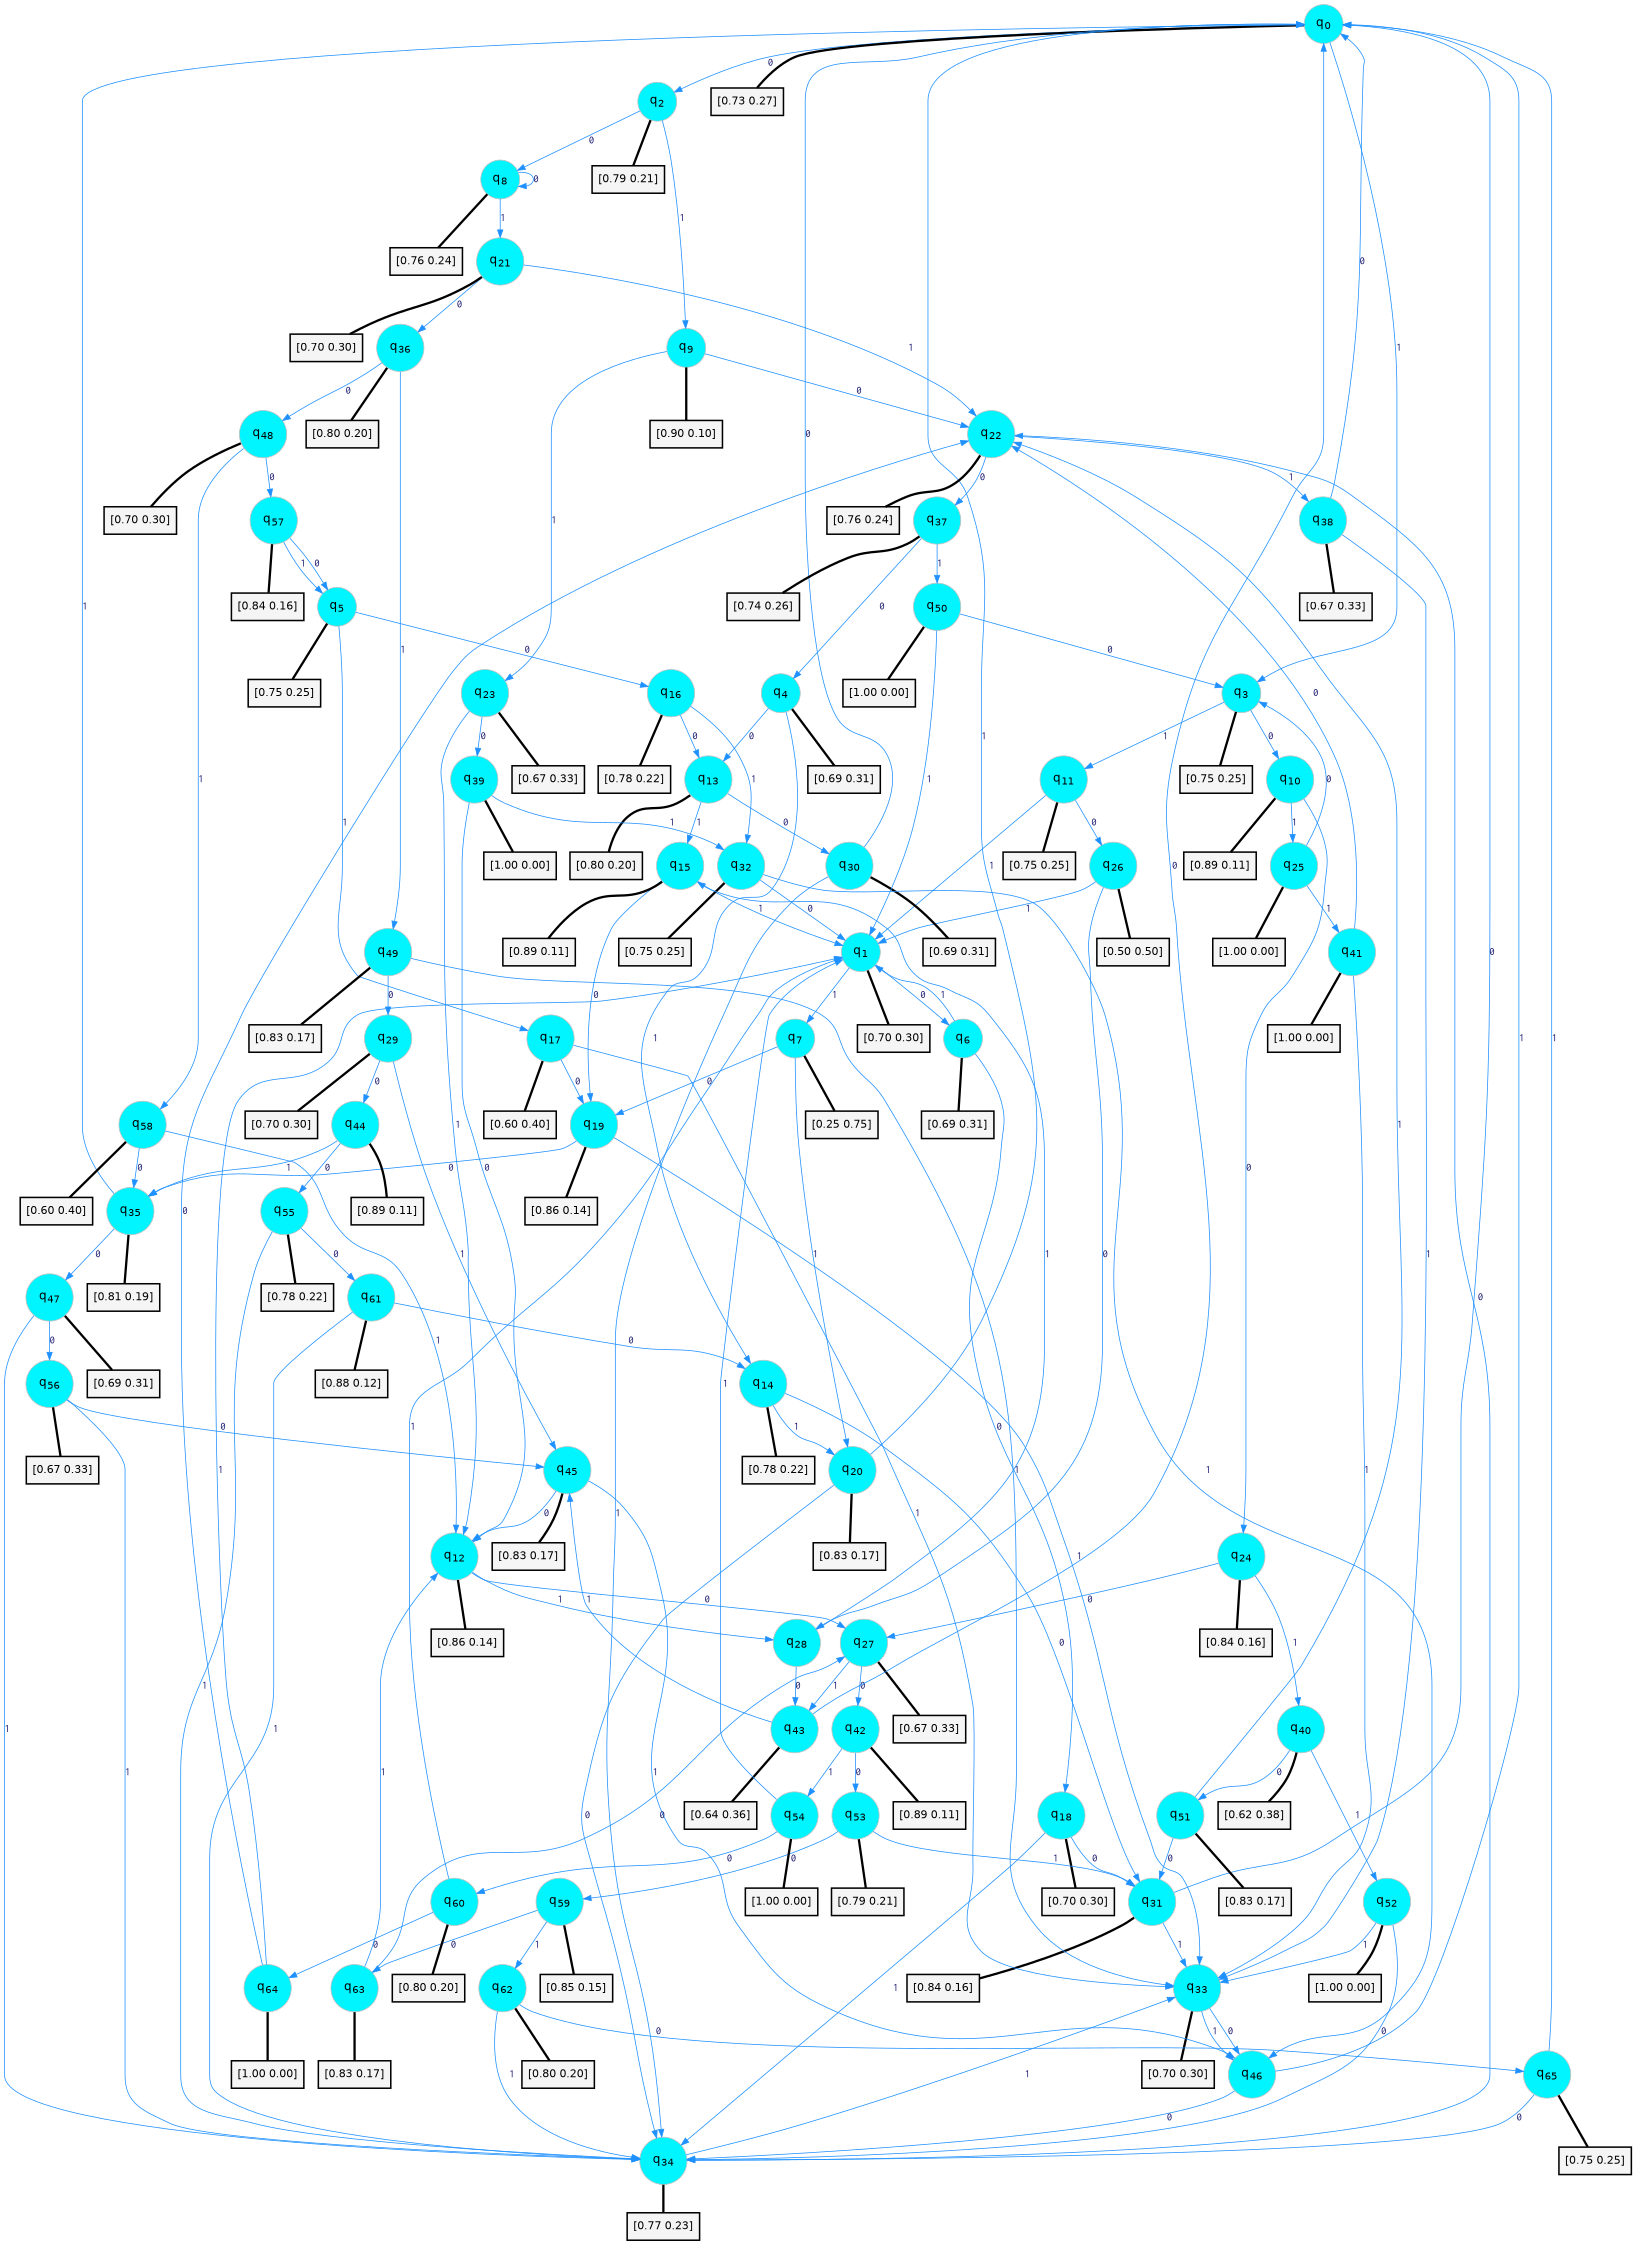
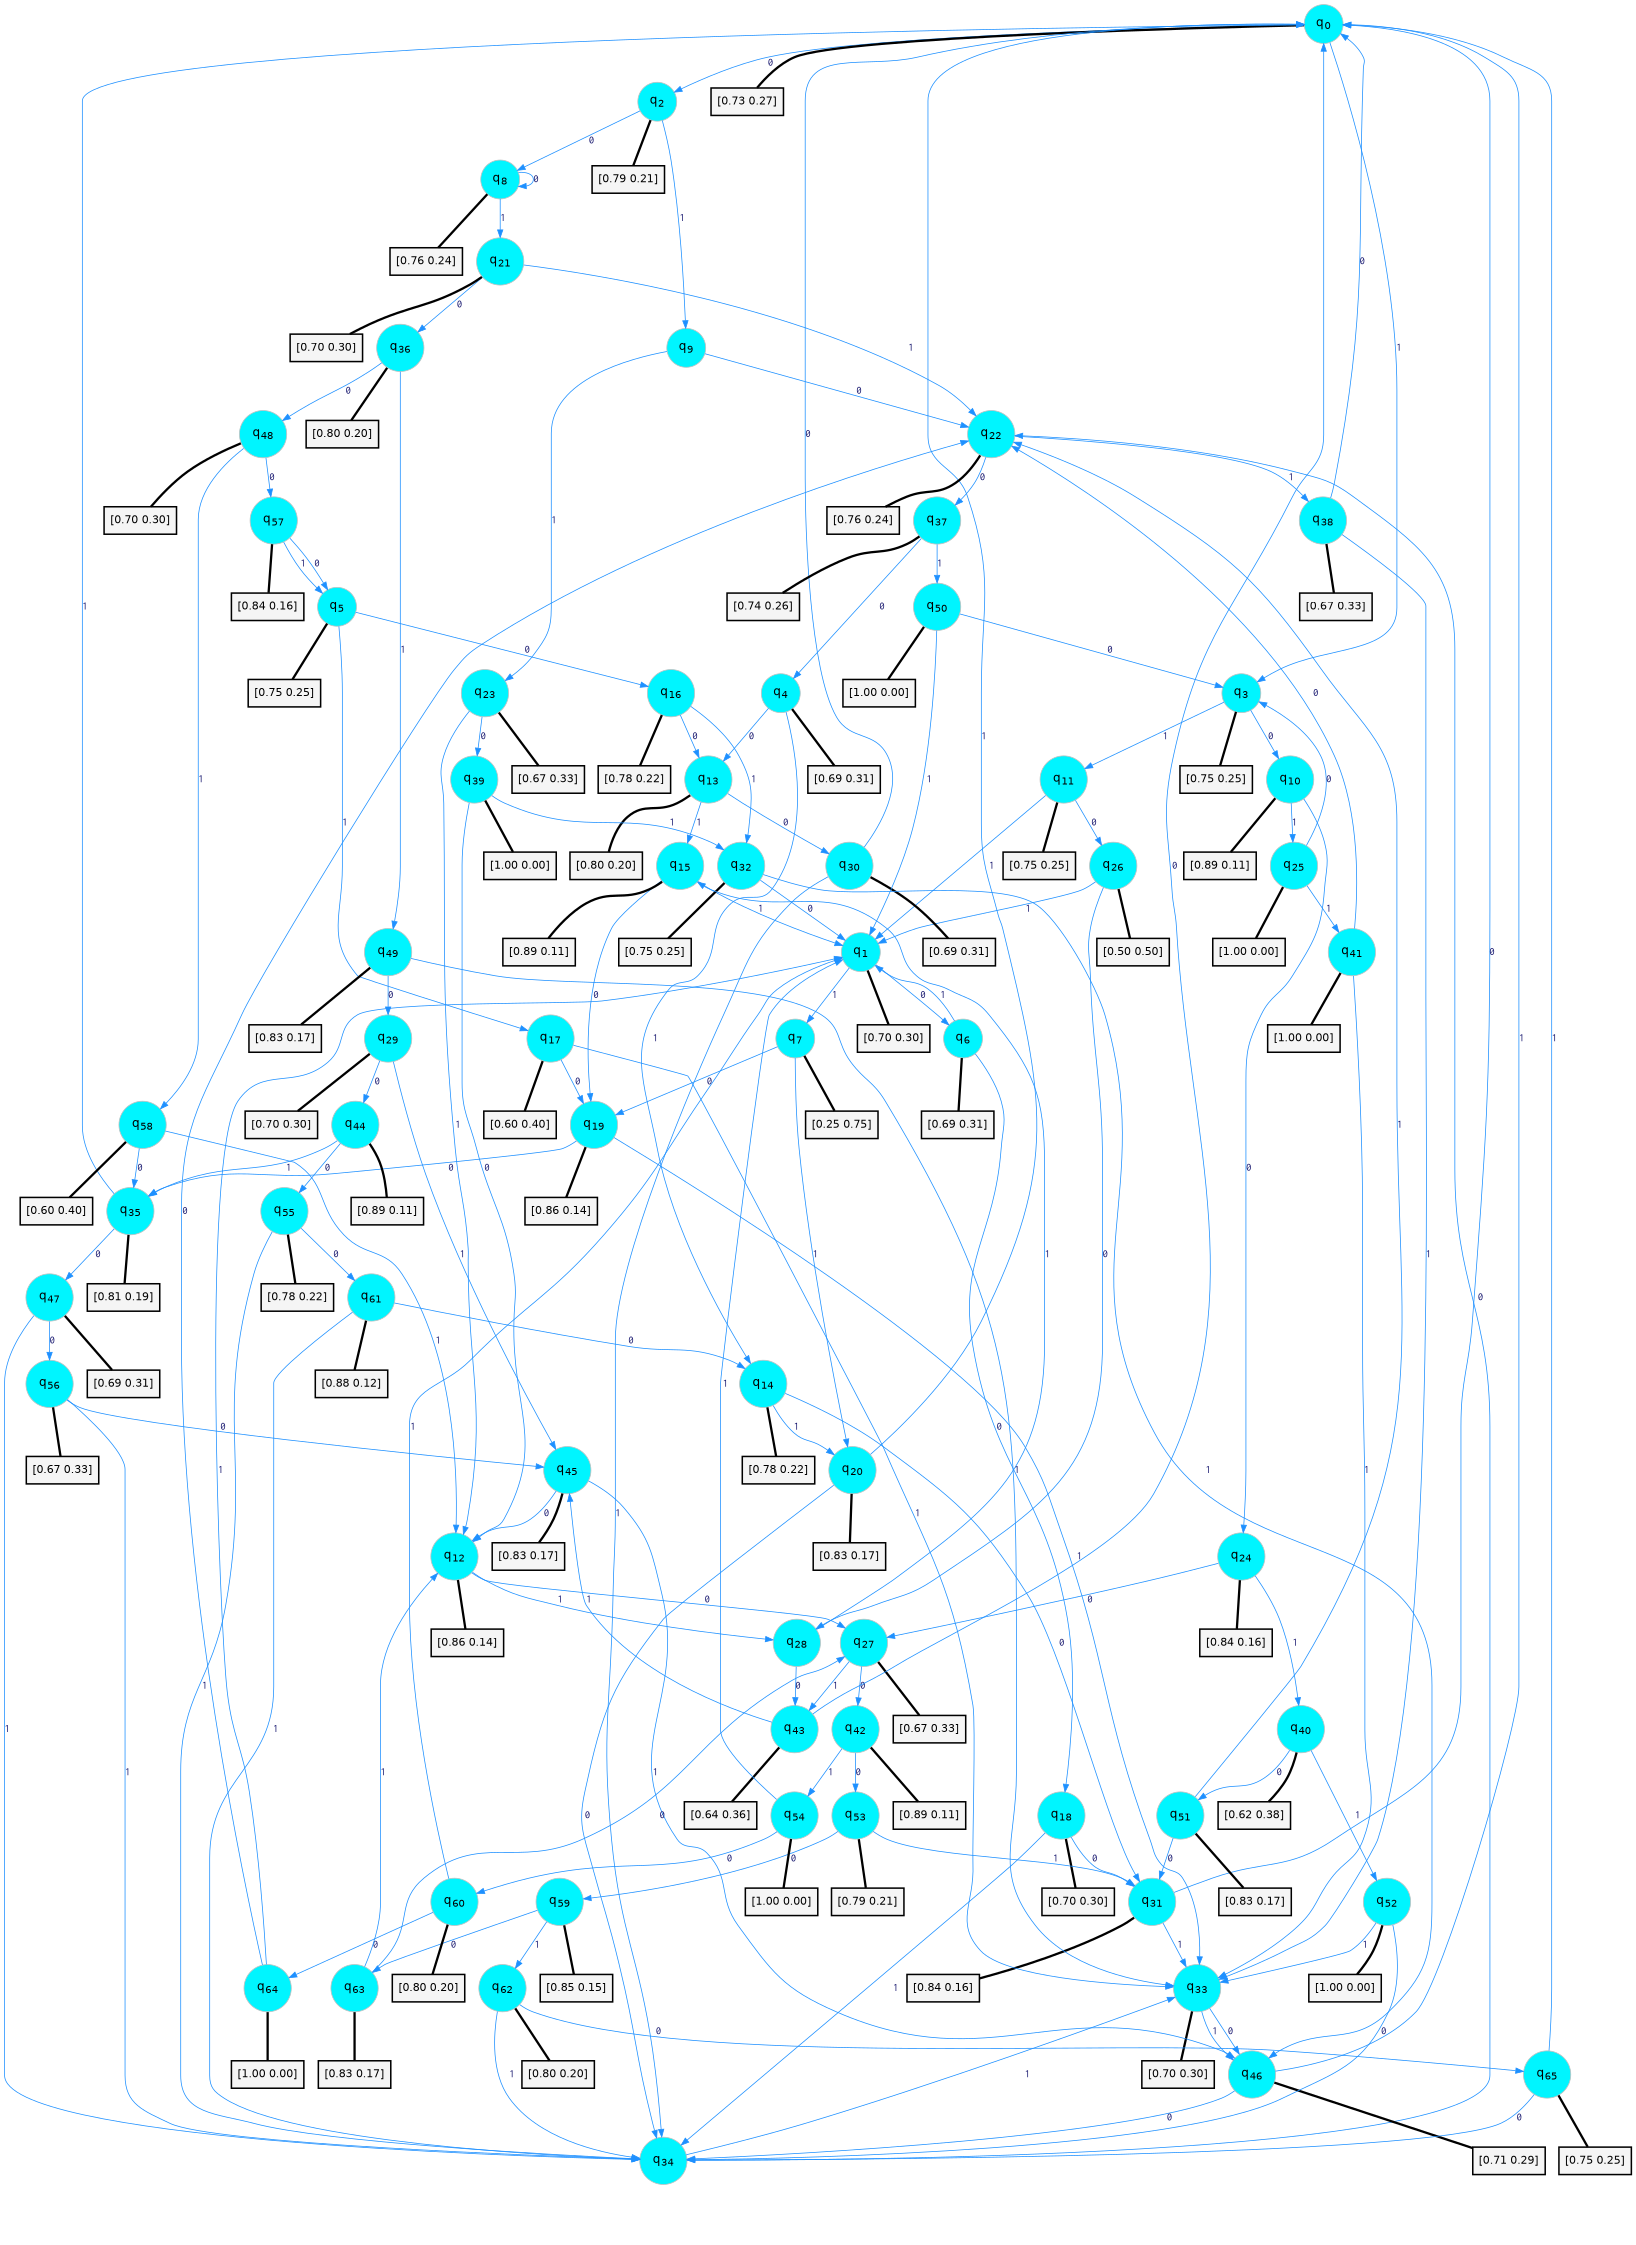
node "[0.90 0.10]": removed
node "[0.71 0.29]": added
node "[0.77 0.23]": removed
